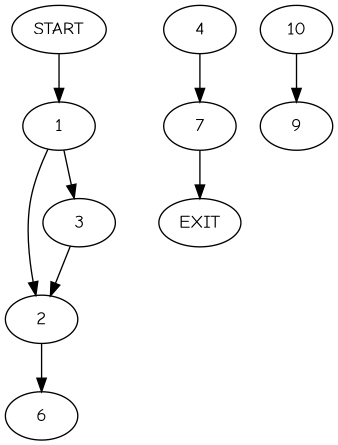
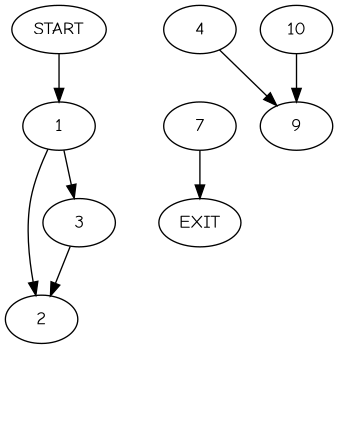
edge "4" -> "7": now "4" -> "9"
node "6": removed
